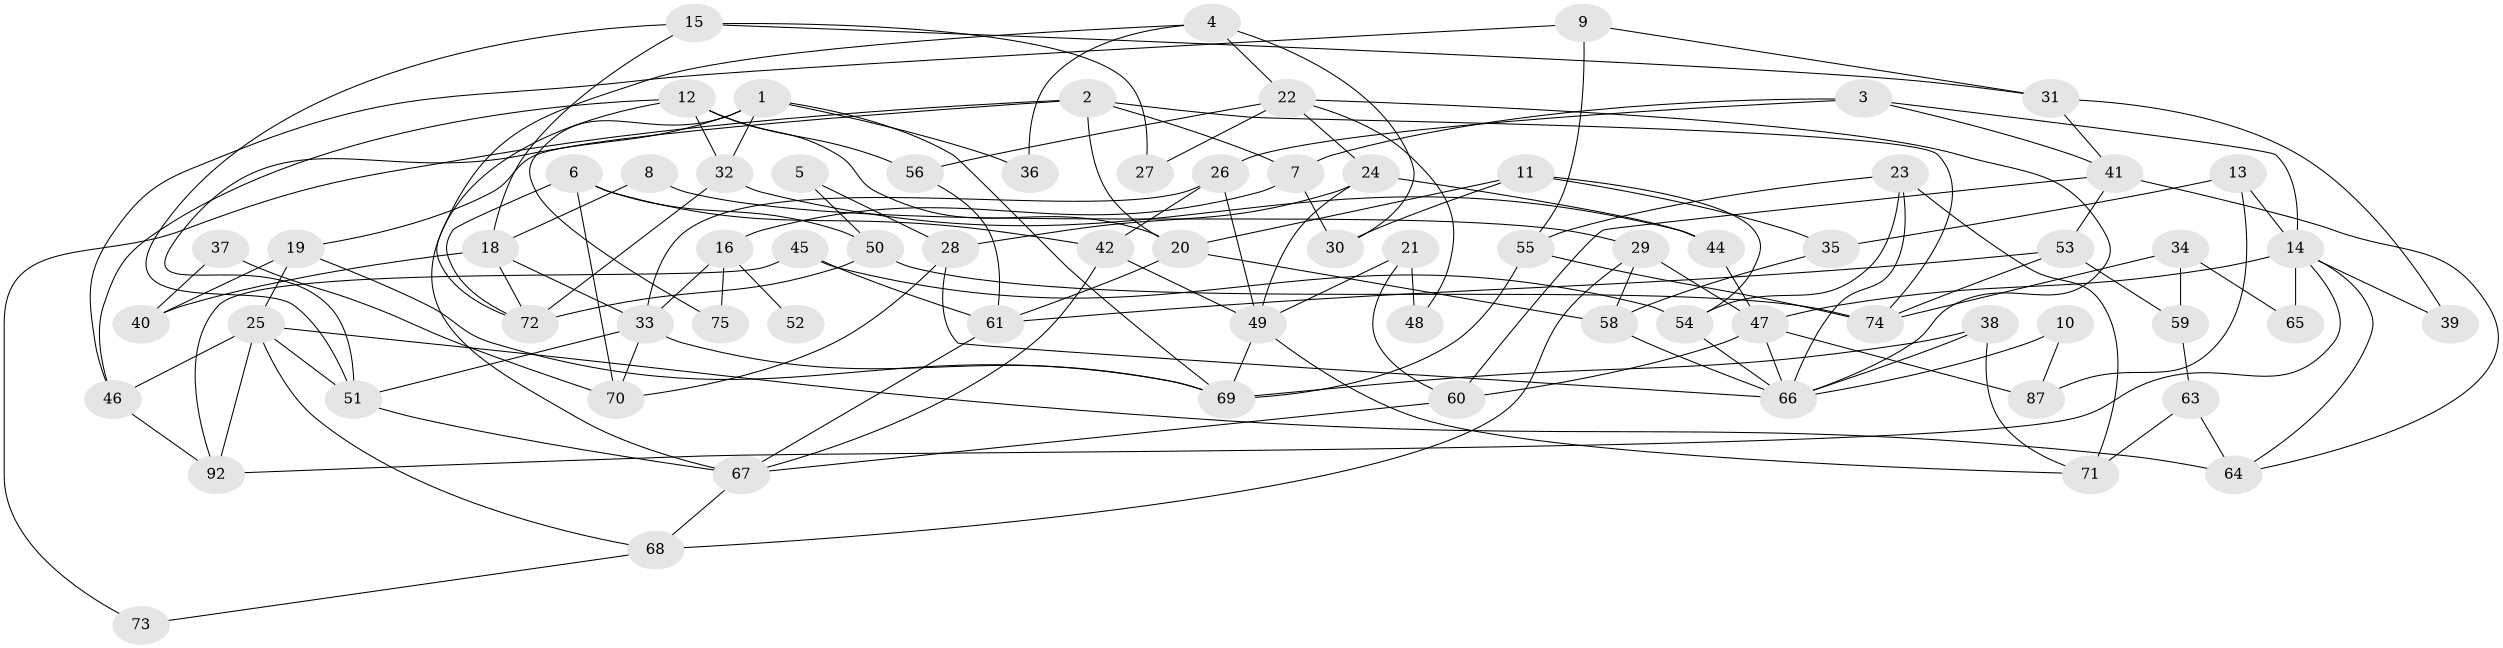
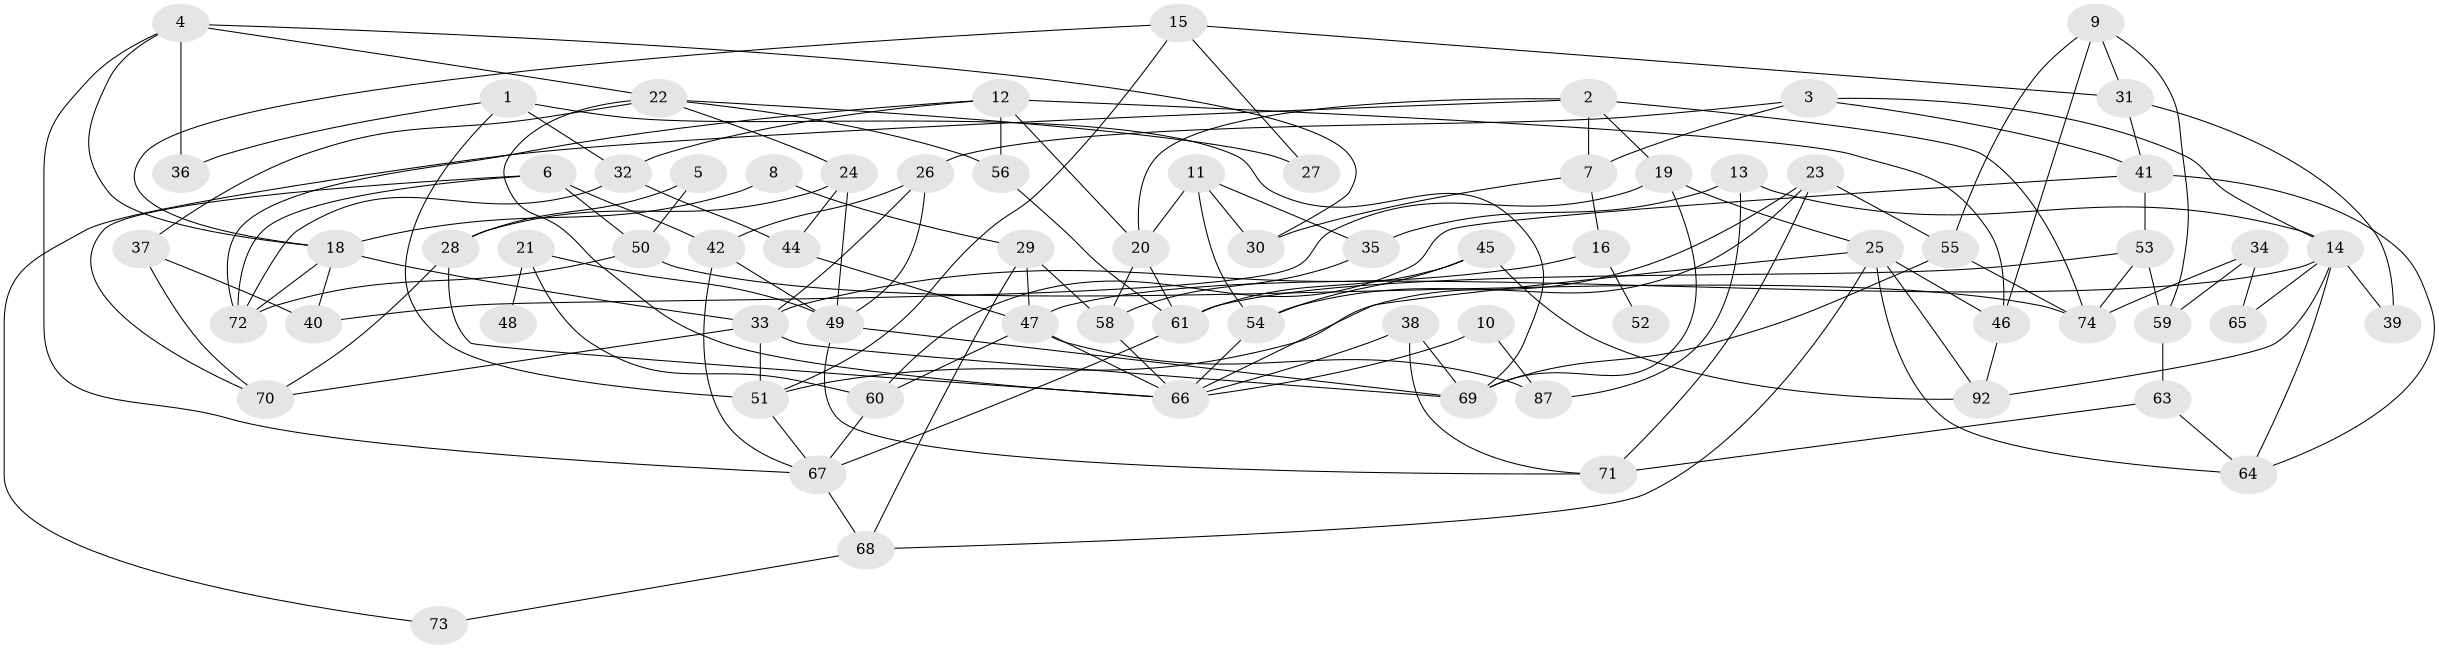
edge "9" -- "59": added
edge "22" -- "48": now "22" -- "37"
edge "4" -- "18": added
node "75": removed
